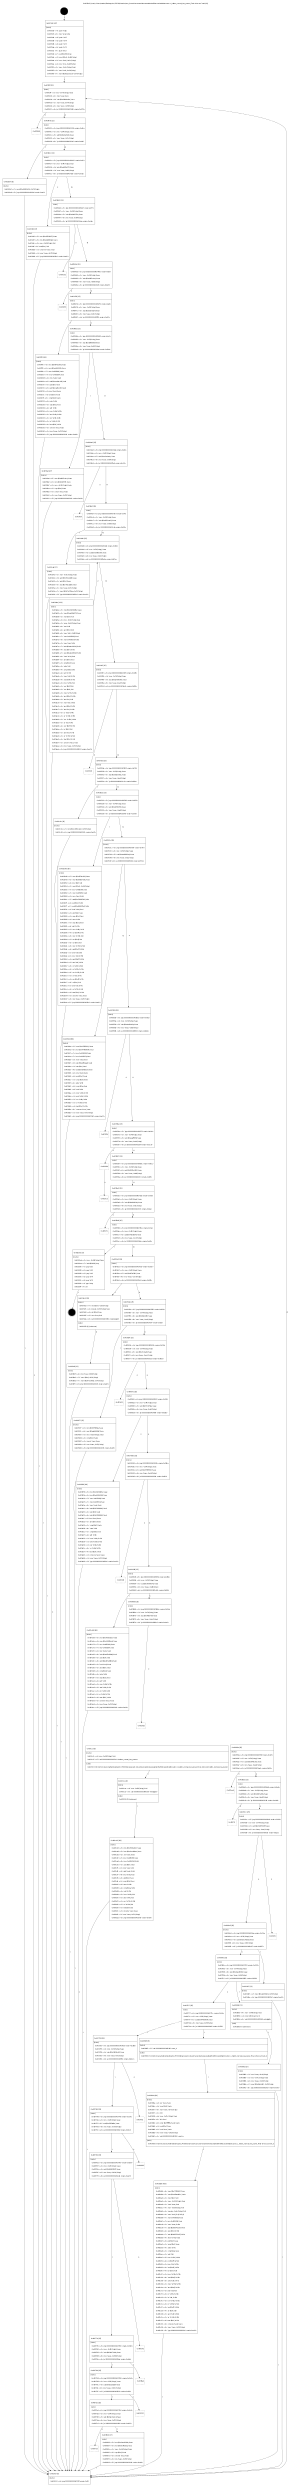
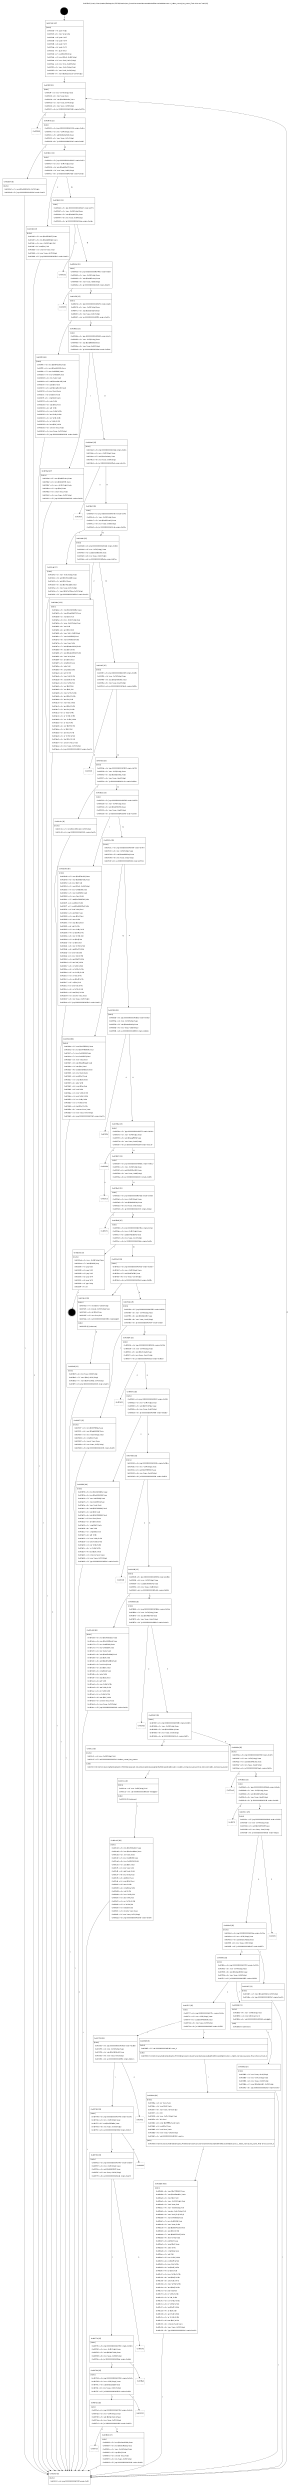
edge "0x401a4e [164]" -> "0x4014d8 [25]": reversed
node "0x401681 [25]": added
